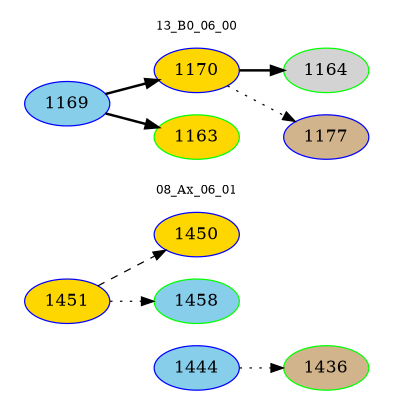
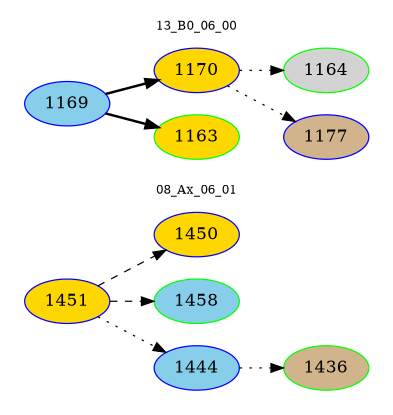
edge "1170" -> "1164": style bold -> dotted
edge "1451" -> "1458": style dotted -> dashed
edge "1451" -> "1444": added
